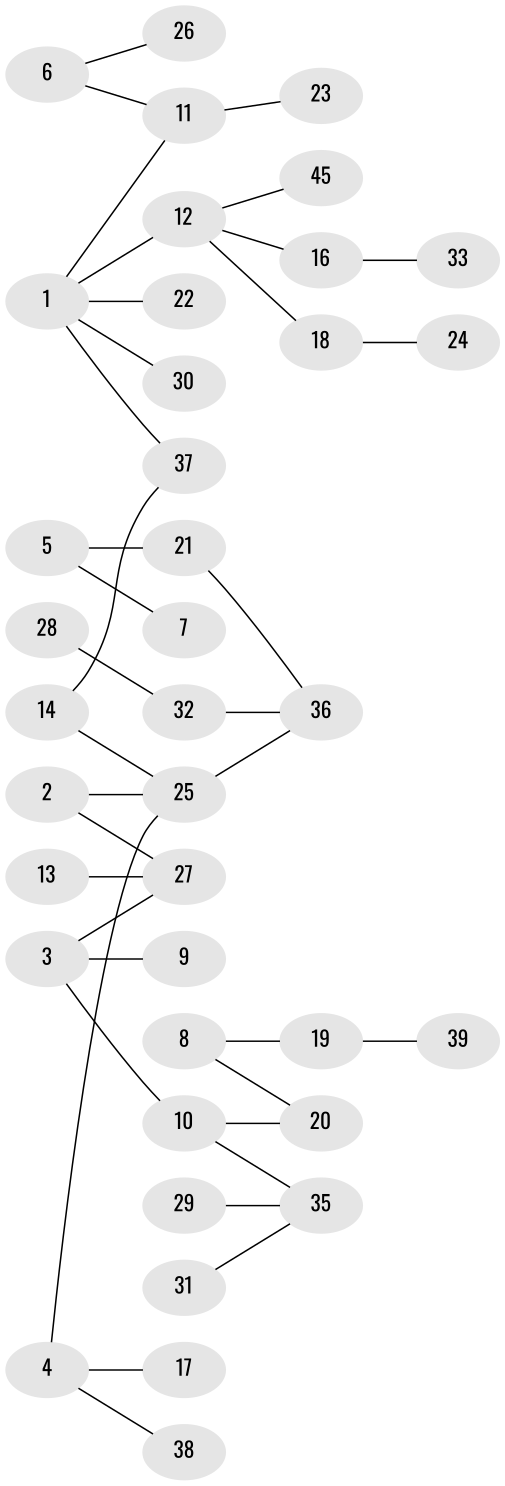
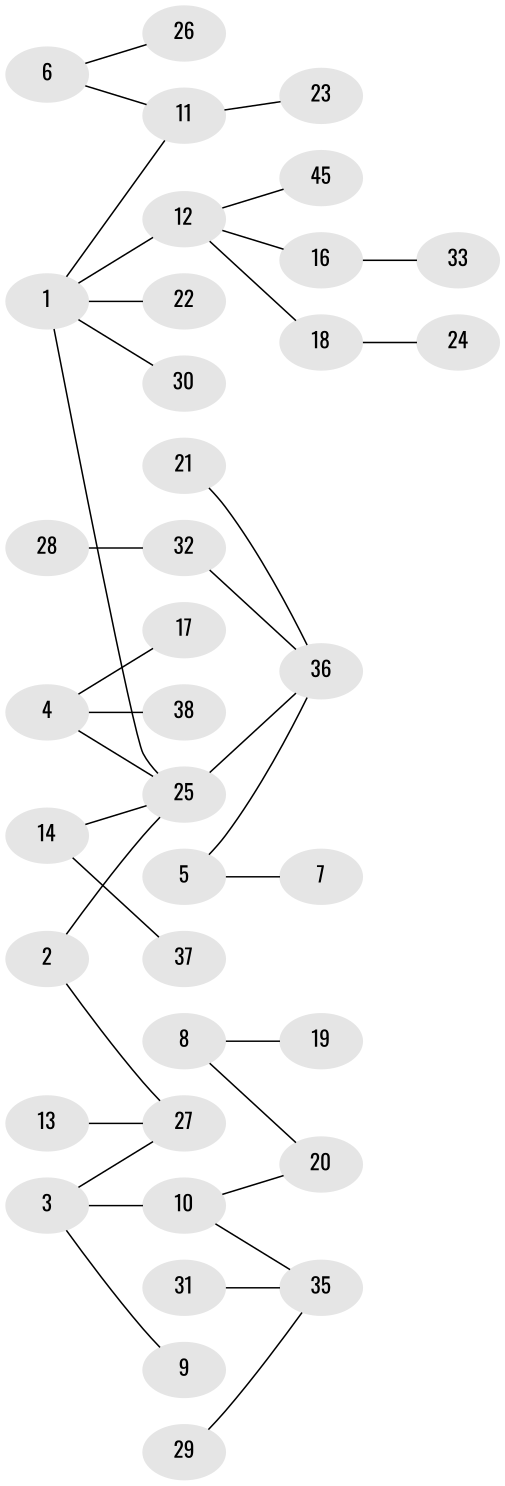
edge "1" -- "37": now "1" -- "25"
edge "5" -- "21": now "5" -- "36"
node "39": removed
